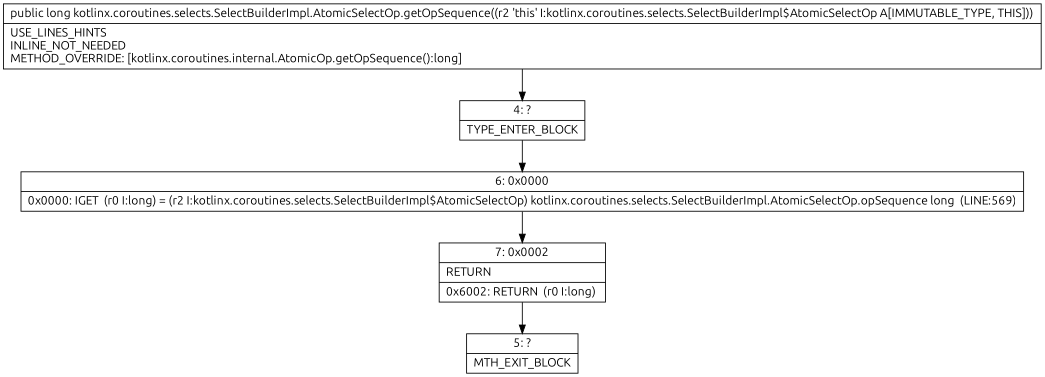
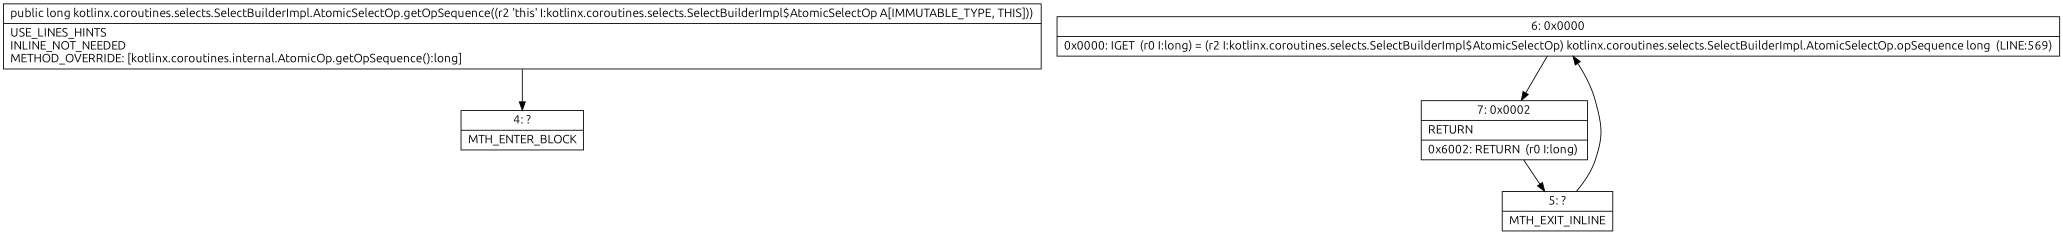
node "4: ?": text "TYPE_ENTER_BLOCK" -> "MTH_ENTER_BLOCK"
edge "4: ?" -> "6: 0x0000": now "5: ?" -> "6: 0x0000"
node "5: ?": text "MTH_EXIT_BLOCK" -> "MTH_EXIT_INLINE"
